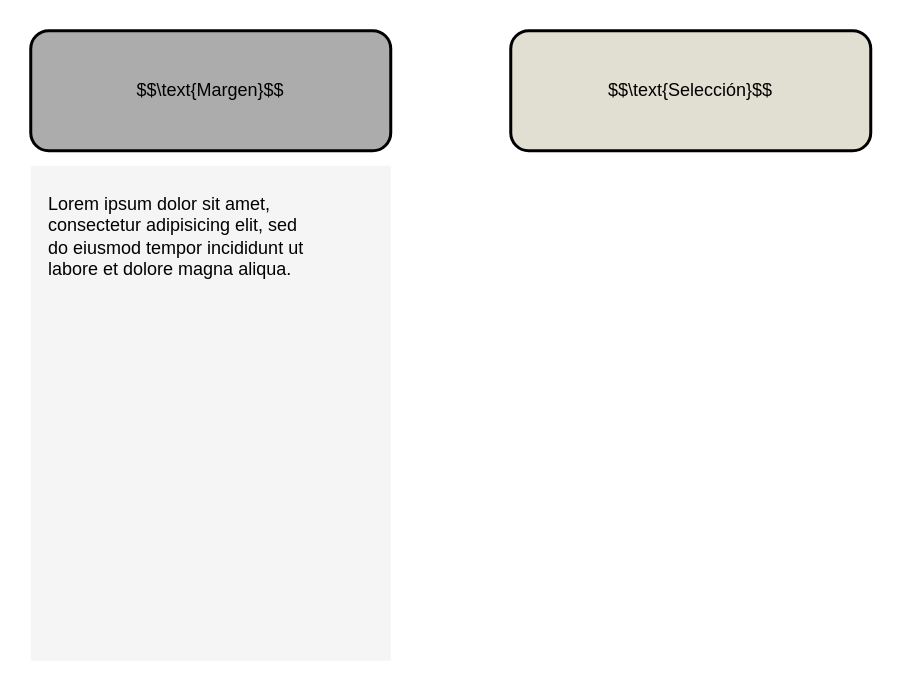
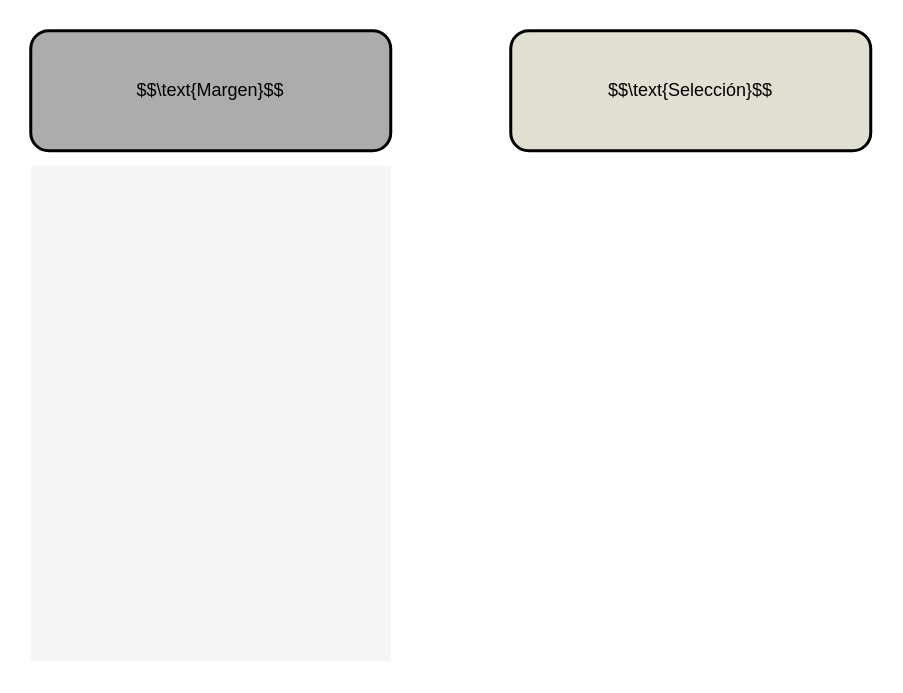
node "Lorem ipsum dolor sit amet, consectetur adipisicing elit, sed do eiusmod tempor incididunt ut labore et dolore magna aliqua.": removed
